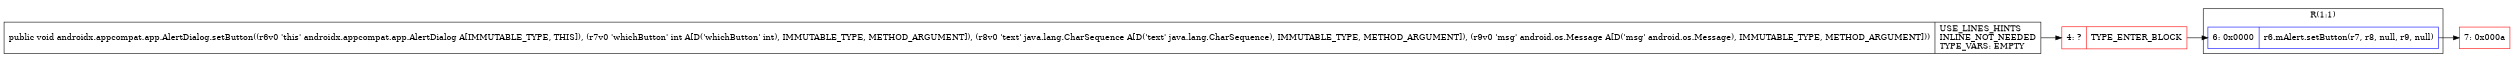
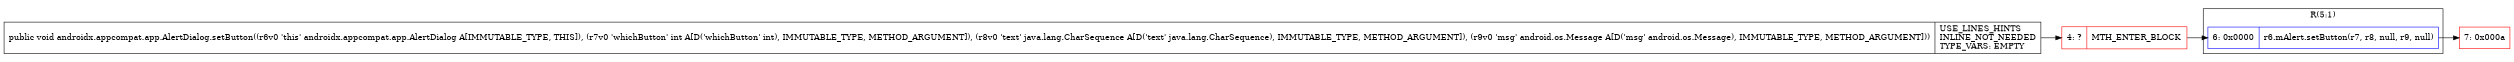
cluster "R(1:1)": label "R(1:1)" -> "R(5:1)"
node "4: ?": text "TYPE_ENTER_BLOCK" -> "MTH_ENTER_BLOCK"
